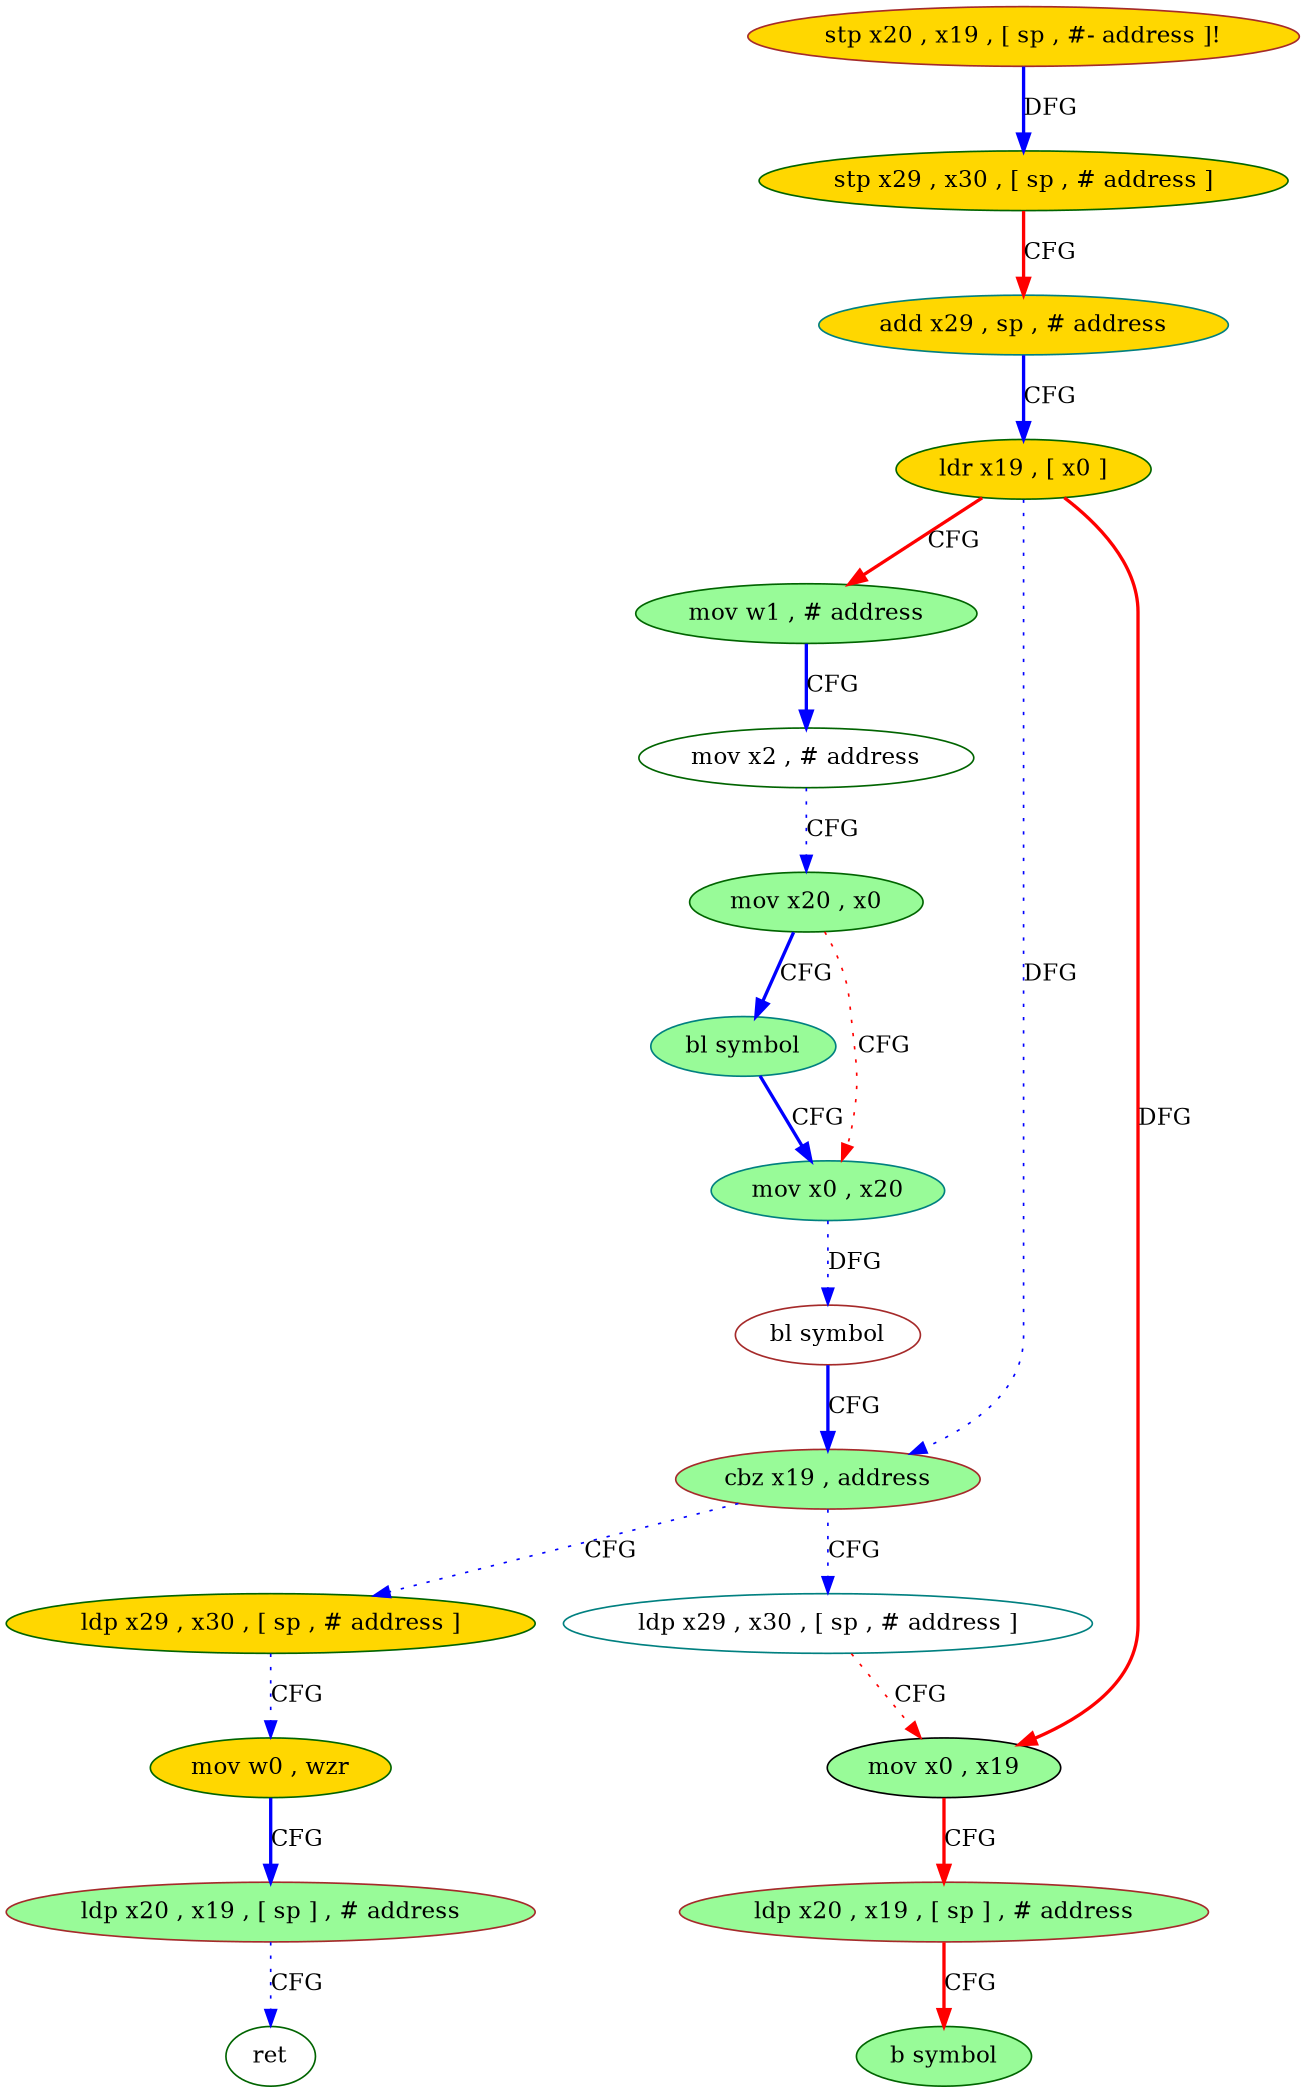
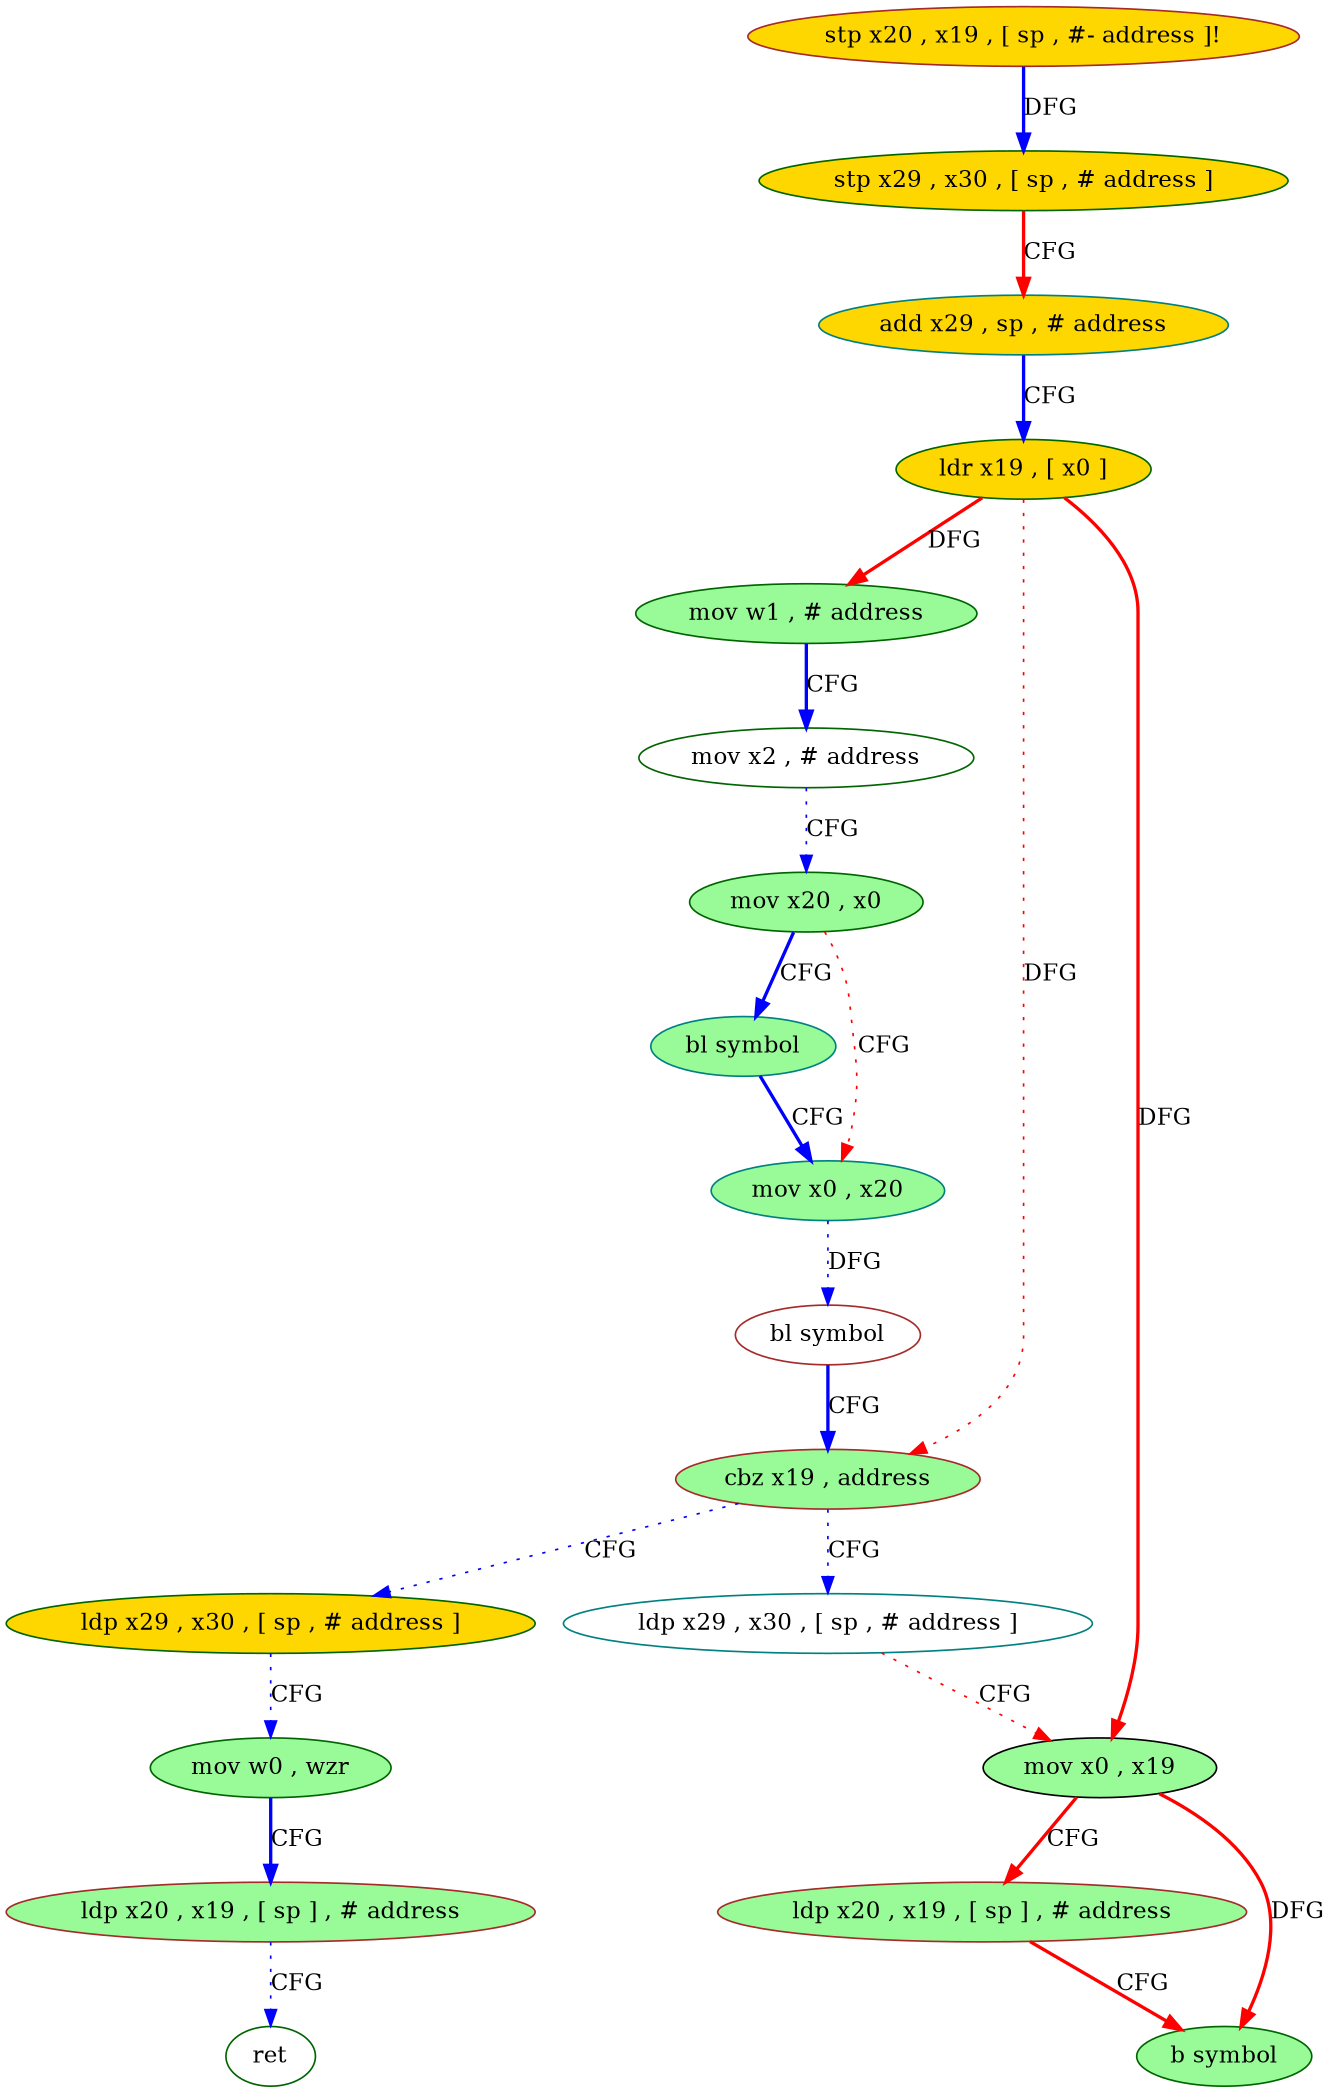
edge "ldr x19 , [ x0 ]" -> "mov w1 , # address": label "CFG" -> "DFG"
edge "ldr x19 , [ x0 ]" -> "cbz x19 , address": color blue -> red
node "mov w0 , wzr": fillcolor gold -> palegreen
edge "mov x0 , x19" -> "b symbol": added, label "DFG"
